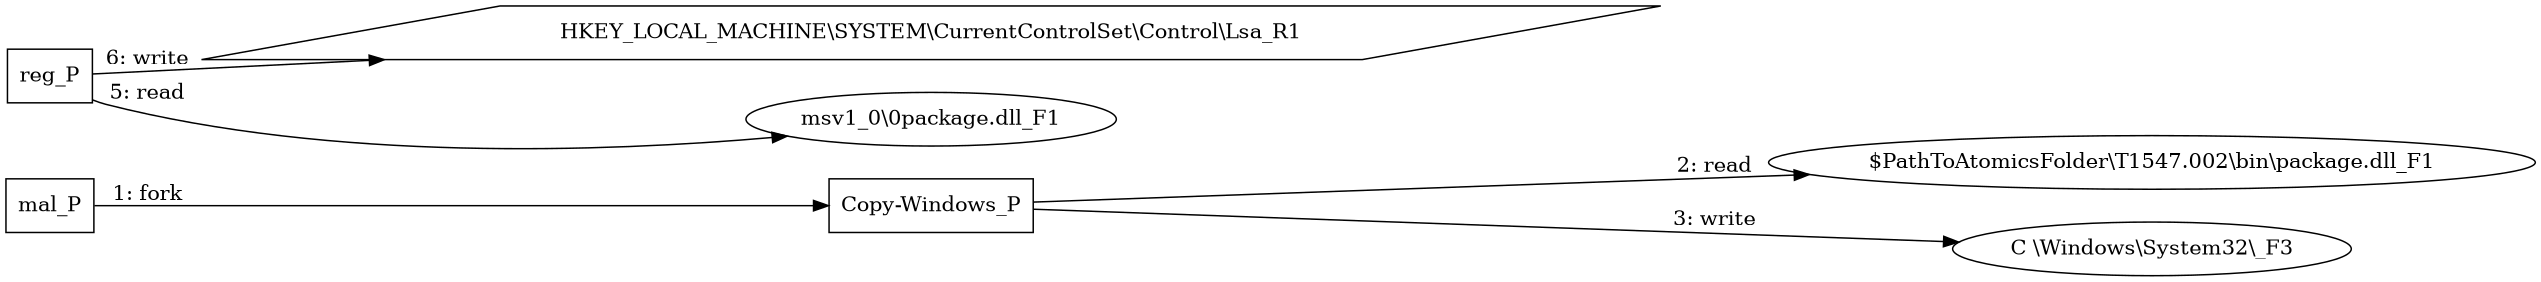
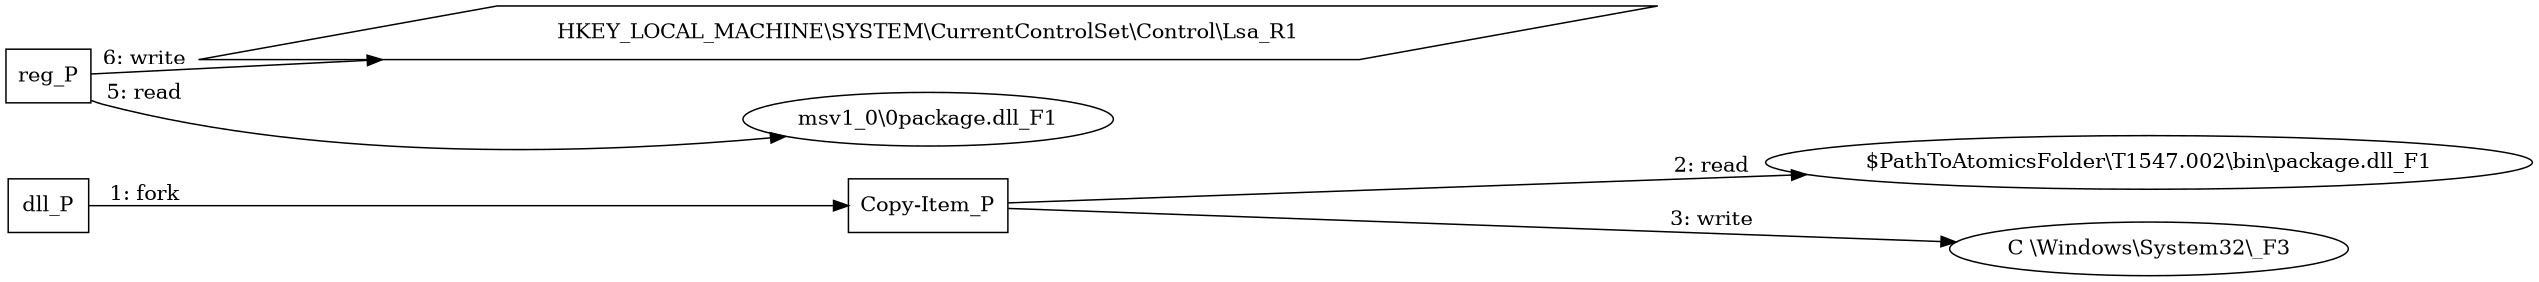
node "mal_P": label "mal_P" -> "dll_P"
node "Copy-Windows_P": label "Copy-Windows_P" -> "Copy-Item_P"
